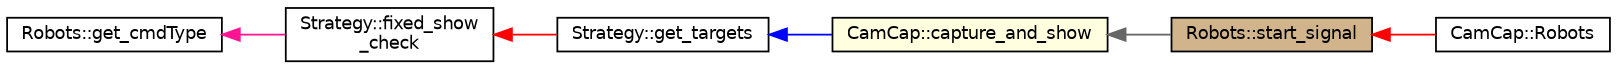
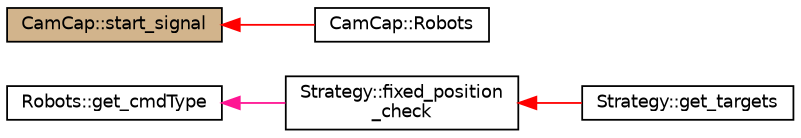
node "Strategy::fixed_show _check": label "Strategy::fixed_show _check" -> "Strategy::fixed_position _check"
node "CamCap::capture_and_show": removed
node "Robots::start_signal": label "Robots::start_signal" -> "CamCap::start_signal"
